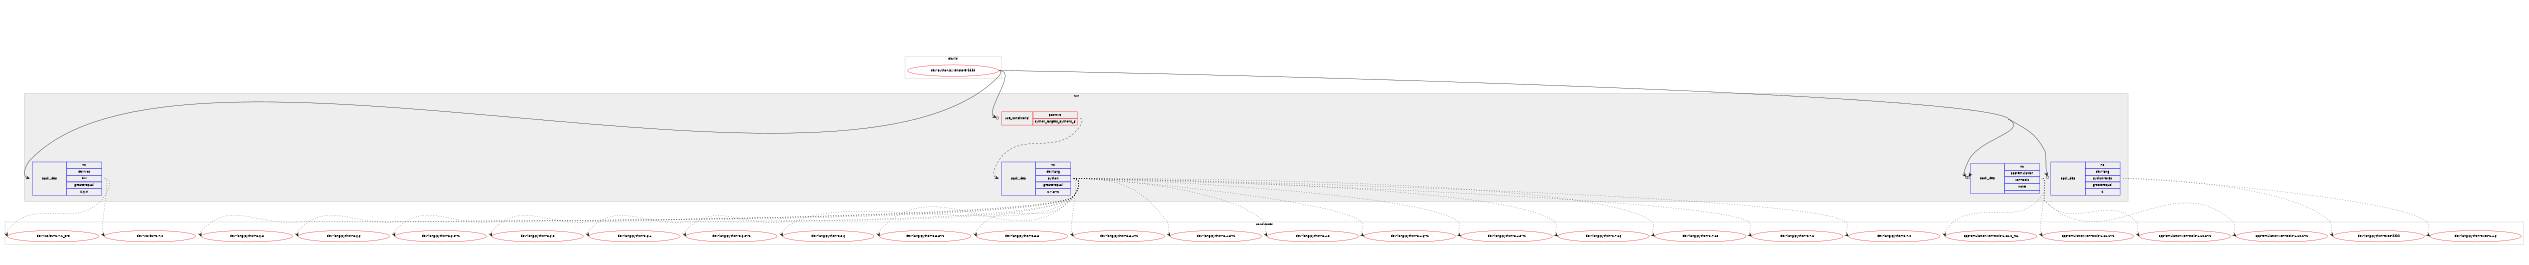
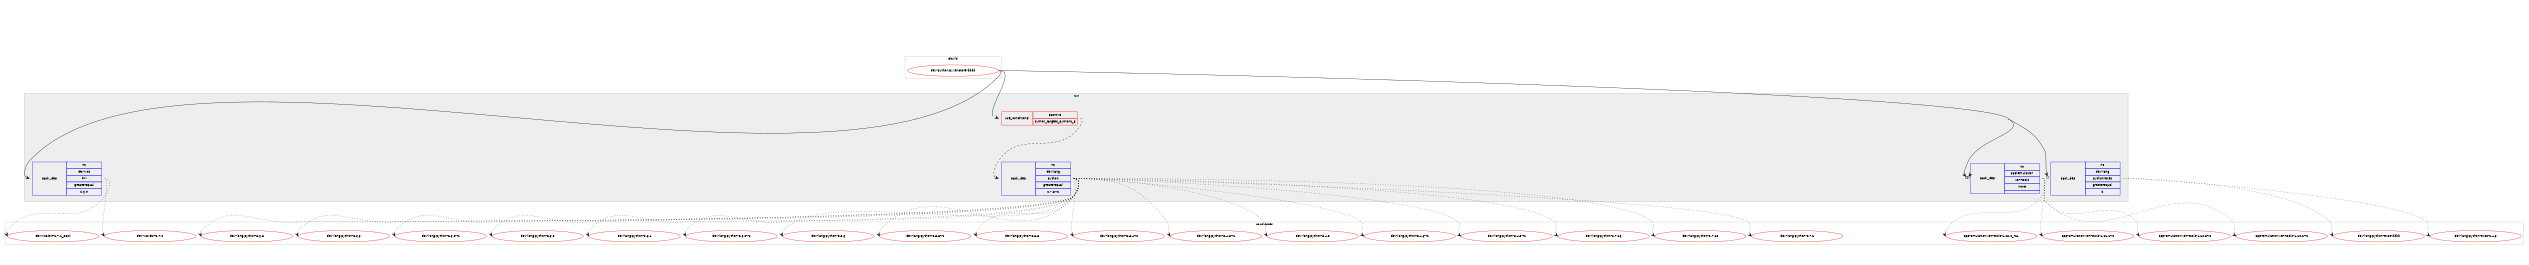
edge "dev-python/pyxenstore-9999" -> "use_conditional": arrowhead odotvee -> vee
node "dev-vcs/bzr-2.7.1_pre": label "dev-vcs/bzr-2.7.1_pre" -> "dev-vcs/bzr-2.7.1_pack"
node "dev-lang/python-3.7.0": removed
